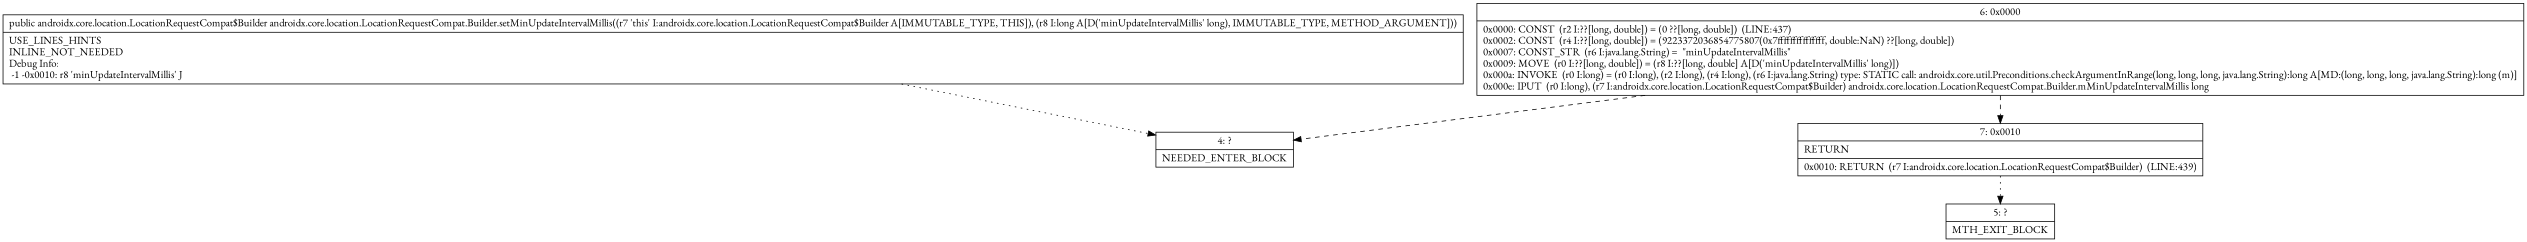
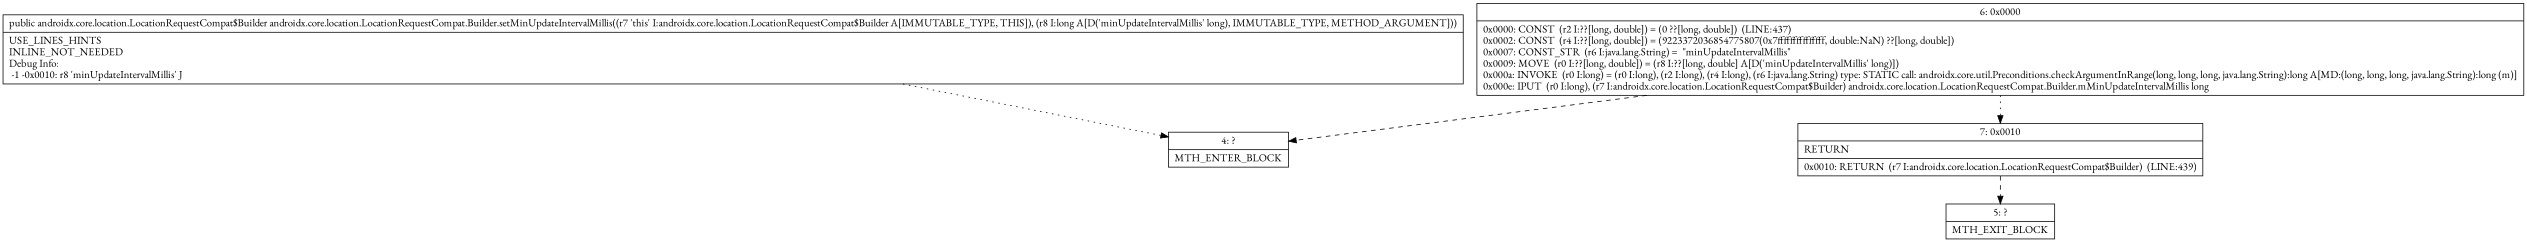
edge "6: 0x0000" -> "7: 0x0010": style dashed -> dotted
node "4: ?": text "NEEDED_ENTER_BLOCK" -> "MTH_ENTER_BLOCK"
edge "7: 0x0010" -> "5: ?": style dotted -> dashed
